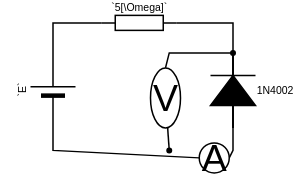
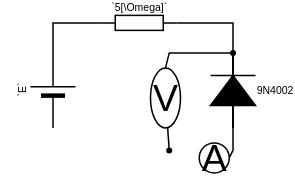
node "1N4002": label "1N4002" -> "9N4002"
edge "`E`" -- "A": removed
